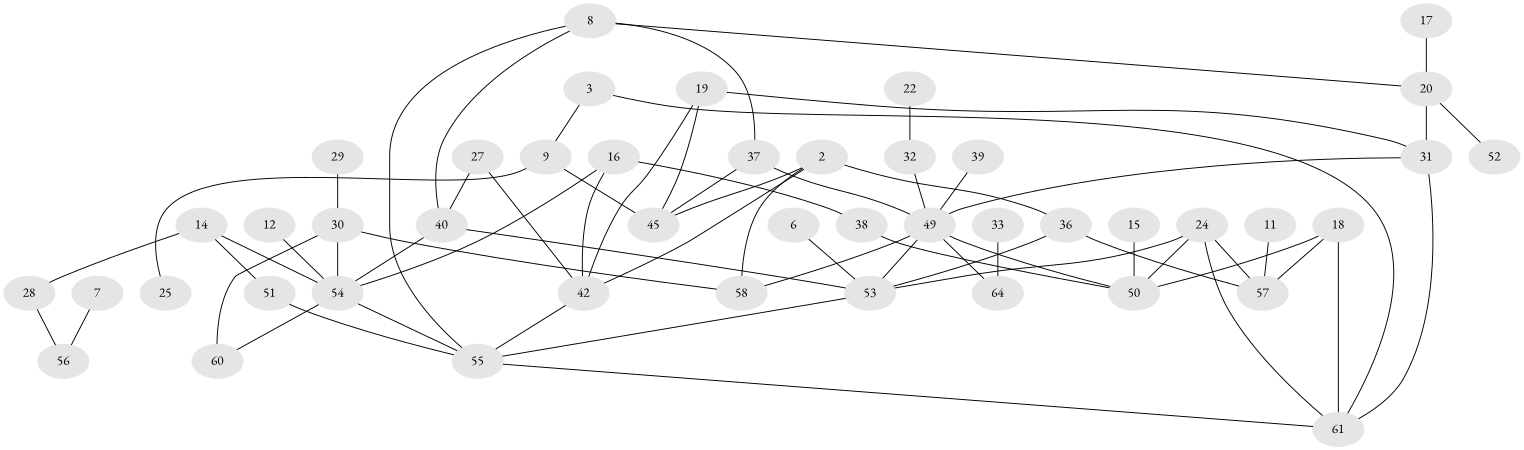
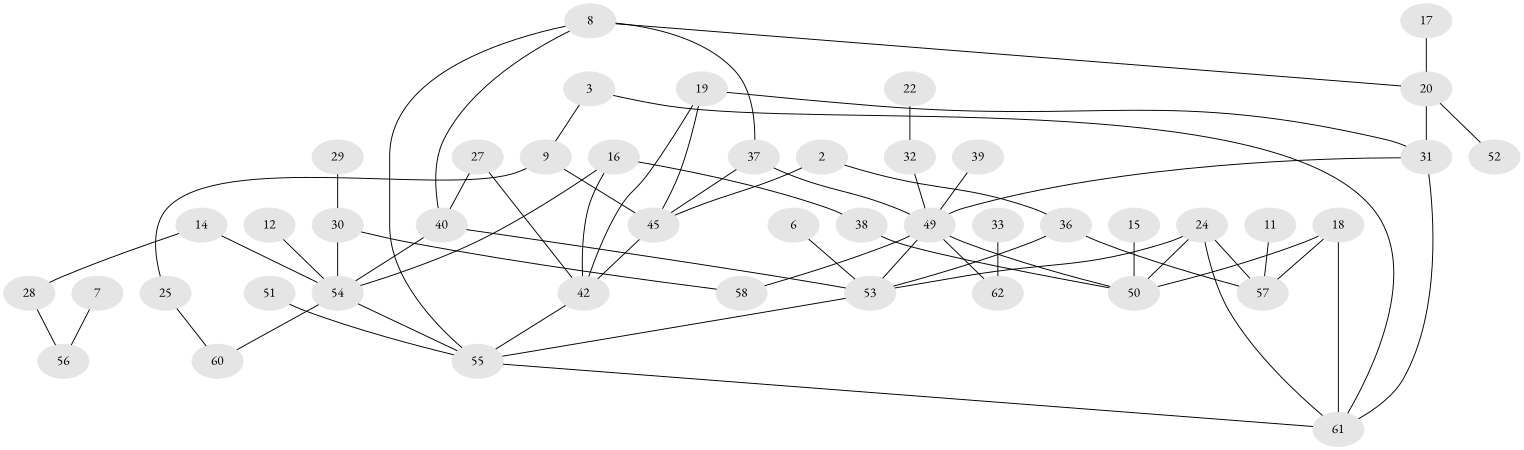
edge "2" -- "58": removed
edge "2" -- "42": now "45" -- "42"
edge "14" -- "51": removed
edge "30" -- "60": now "25" -- "60"
node "64": label "64" -> "62"
